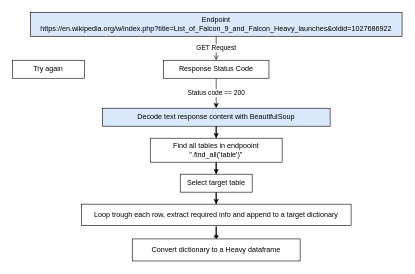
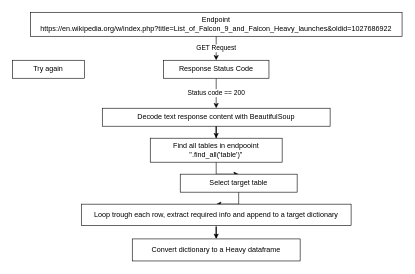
node "Endpoint https://en.wikipedia.org/w/index.php?title=List_of_Falcon_9_and_Falcon_Heavy_launches&oldid=1027686922": fillcolor #dae8fc -> #ffffff
edge "Endpoint https://en.wikipedia.org/w/index.php?title=List_of_Falcon_9_and_Falcon_Heavy_launches&oldid=1027686922" -> "Response Status Code": arrowhead open -> classic
node "Decode text response content with BeautifulSoup": fillcolor #dae8fc -> #ffffff
node "Select target table": size 72x18 -> 117x18
edge "Loop trough each row, extract required info and append to a target dictionary" -> "Convert dictionary to a Heavy dataframe": arrowhead diamond -> classic
